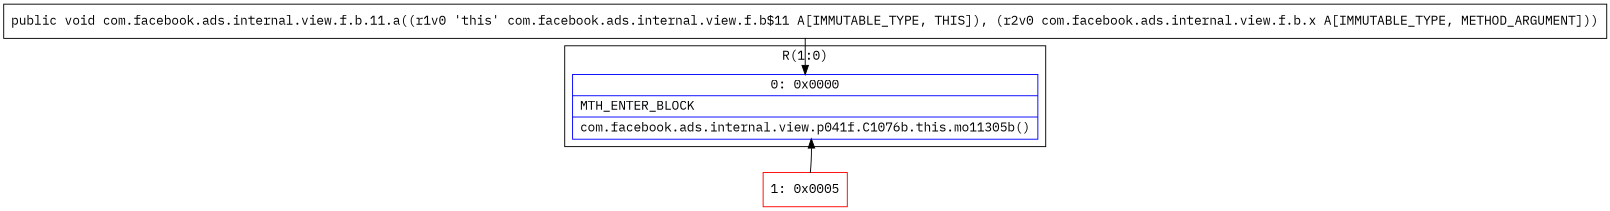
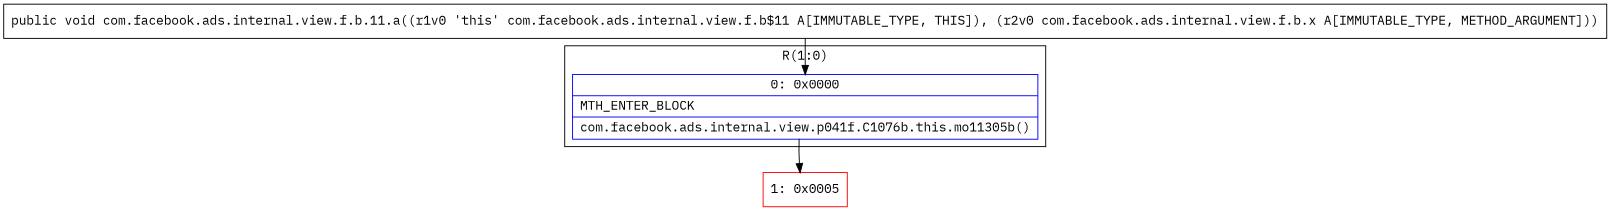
edge "1: 0x0005" -> "0: 0x0000": reversed
